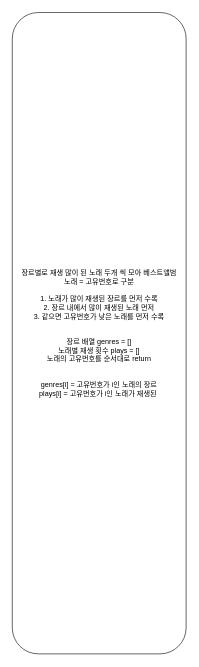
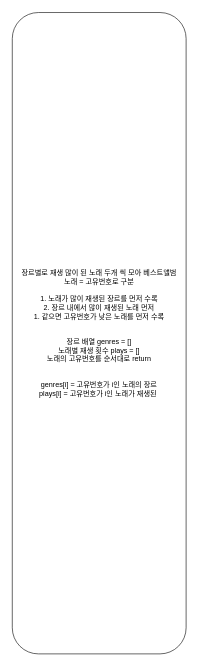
node "장르별로 재생 많이 된 노래 두개 씩 모아 베스트앨범 노래 = 고유번호로 구분 1. 노래가 많이 재생된 장르를 먼저 수록 2. 장르 내에서 많이 재생된 노래 먼저 3. 같으면 고유번호가 낮은 노래를 먼저 수록 장르 배열 genres = [] 노래별 재생 횟수 plays = [] 노래의 고유번호를 순서대로 return genres[i] = 고유번호가 i인 노래의 장르 plays[i] = 고유번호가 i인 노래가 재생된": label "장르별로 재생 많이 된 노래 두개 씩 모아 베스트앨범 노래 = 고유번호로 구분 1. 노래가 많이 재생된 장르를 먼저 수록 2. 장르 내에서 많이 재생된 노래 먼저 3. 같으면 고유번호가 낮은 노래를 먼저 수록 장르 배열 genres = [] 노래별 재생 횟수 plays = [] 노래의 고유번호를 순서대로 return genres[i] = 고유번호가 i인 노래의 장르 plays[i] = 고유번호가 i인 노래가 재생된" -> "장르별로 재생 많이 된 노래 두개 씩 모아 베스트앨범 노래 = 고유번호로 구분 1. 노래가 많이 재생된 장르를 먼저 수록 2. 장르 내에서 많이 재생된 노래 먼저 1. 같으면 고유번호가 낮은 노래를 먼저 수록 장르 배열 genres = [] 노래별 재생 횟수 plays = [] 노래의 고유번호를 순서대로 return genres[i] = 고유번호가 i인 노래의 장르 plays[i] = 고유번호가 i인 노래가 재생된"
